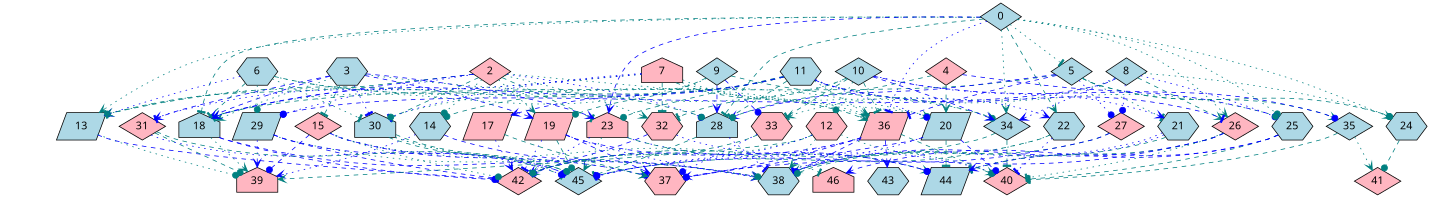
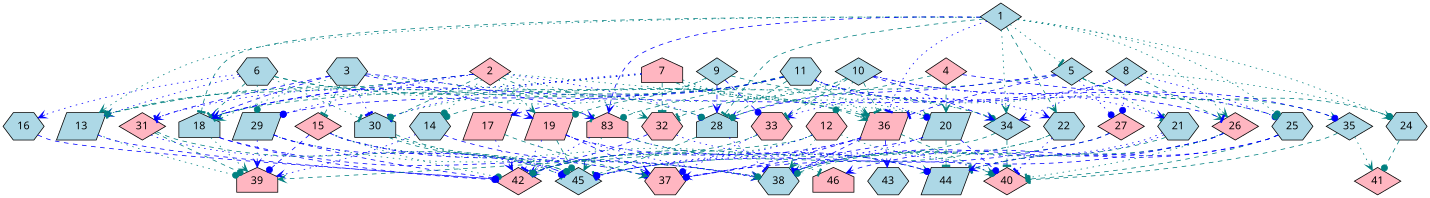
node "0": label "0" -> "1"
edge "6" -> "36": style dotted -> dashed
edge "8" -> "33": color teal -> blue
node "16": added
node "23": label "23" -> "83"
